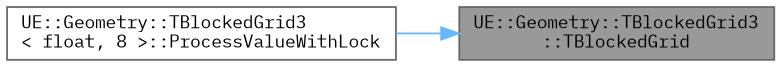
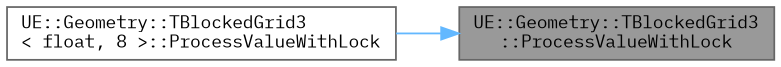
node "UE::Geometry::TBlockedGrid3 ::TBlockedGrid": label "UE::Geometry::TBlockedGrid3 ::TBlockedGrid" -> "UE::Geometry::TBlockedGrid3 ::ProcessValueWithLock"
